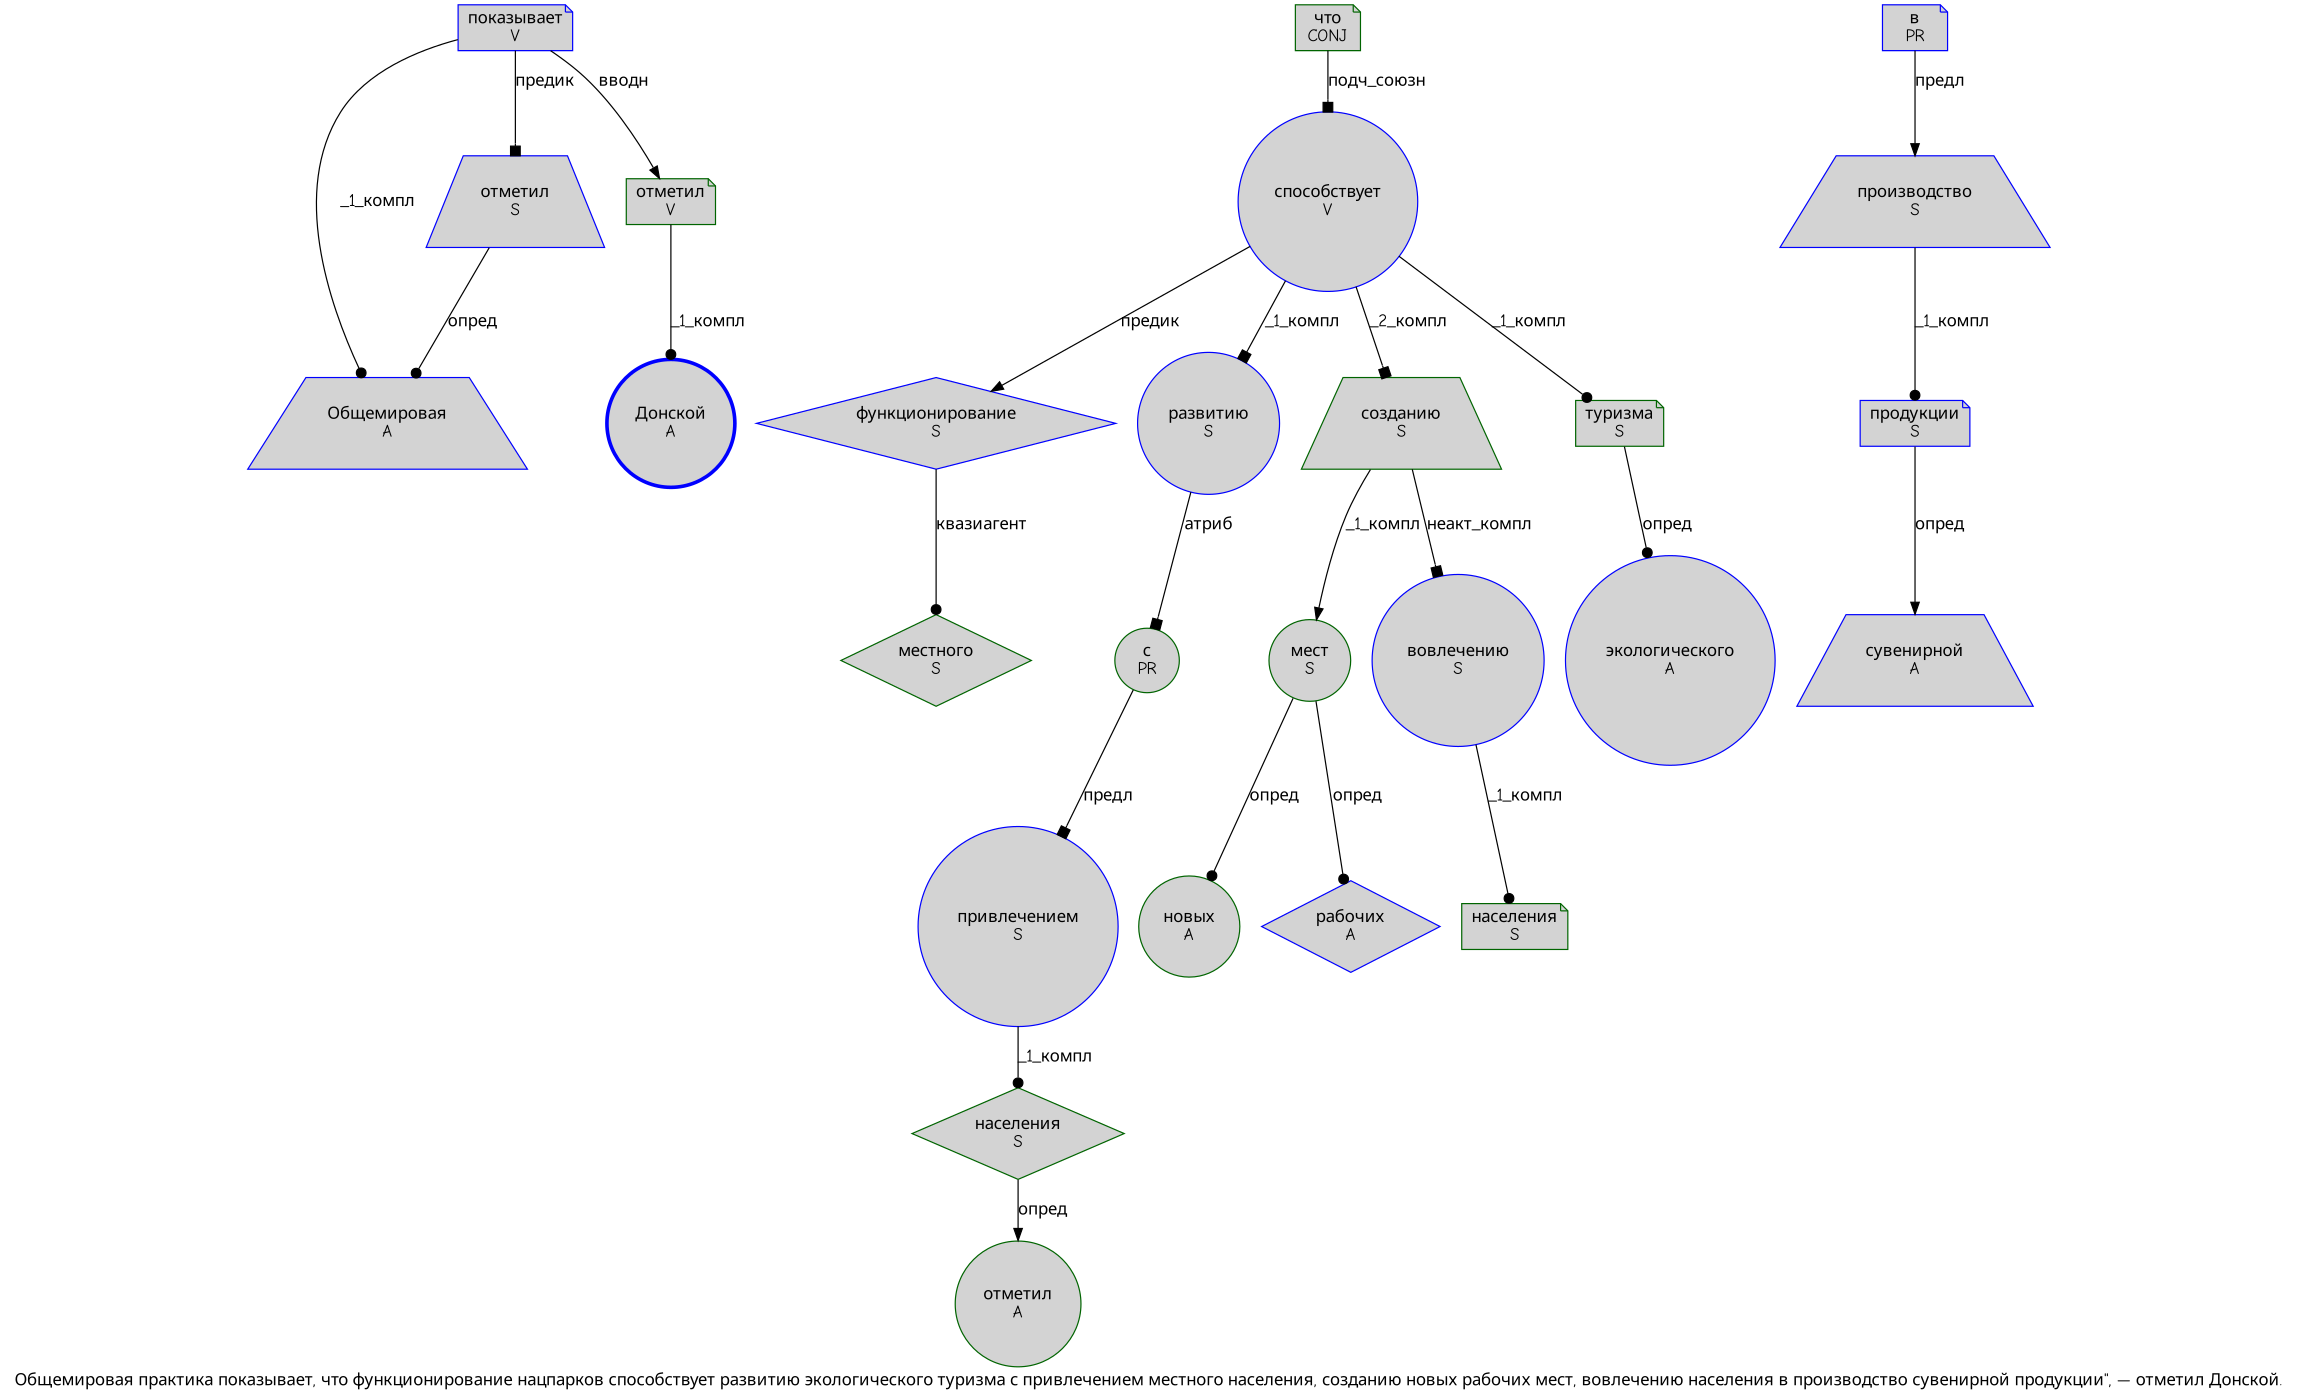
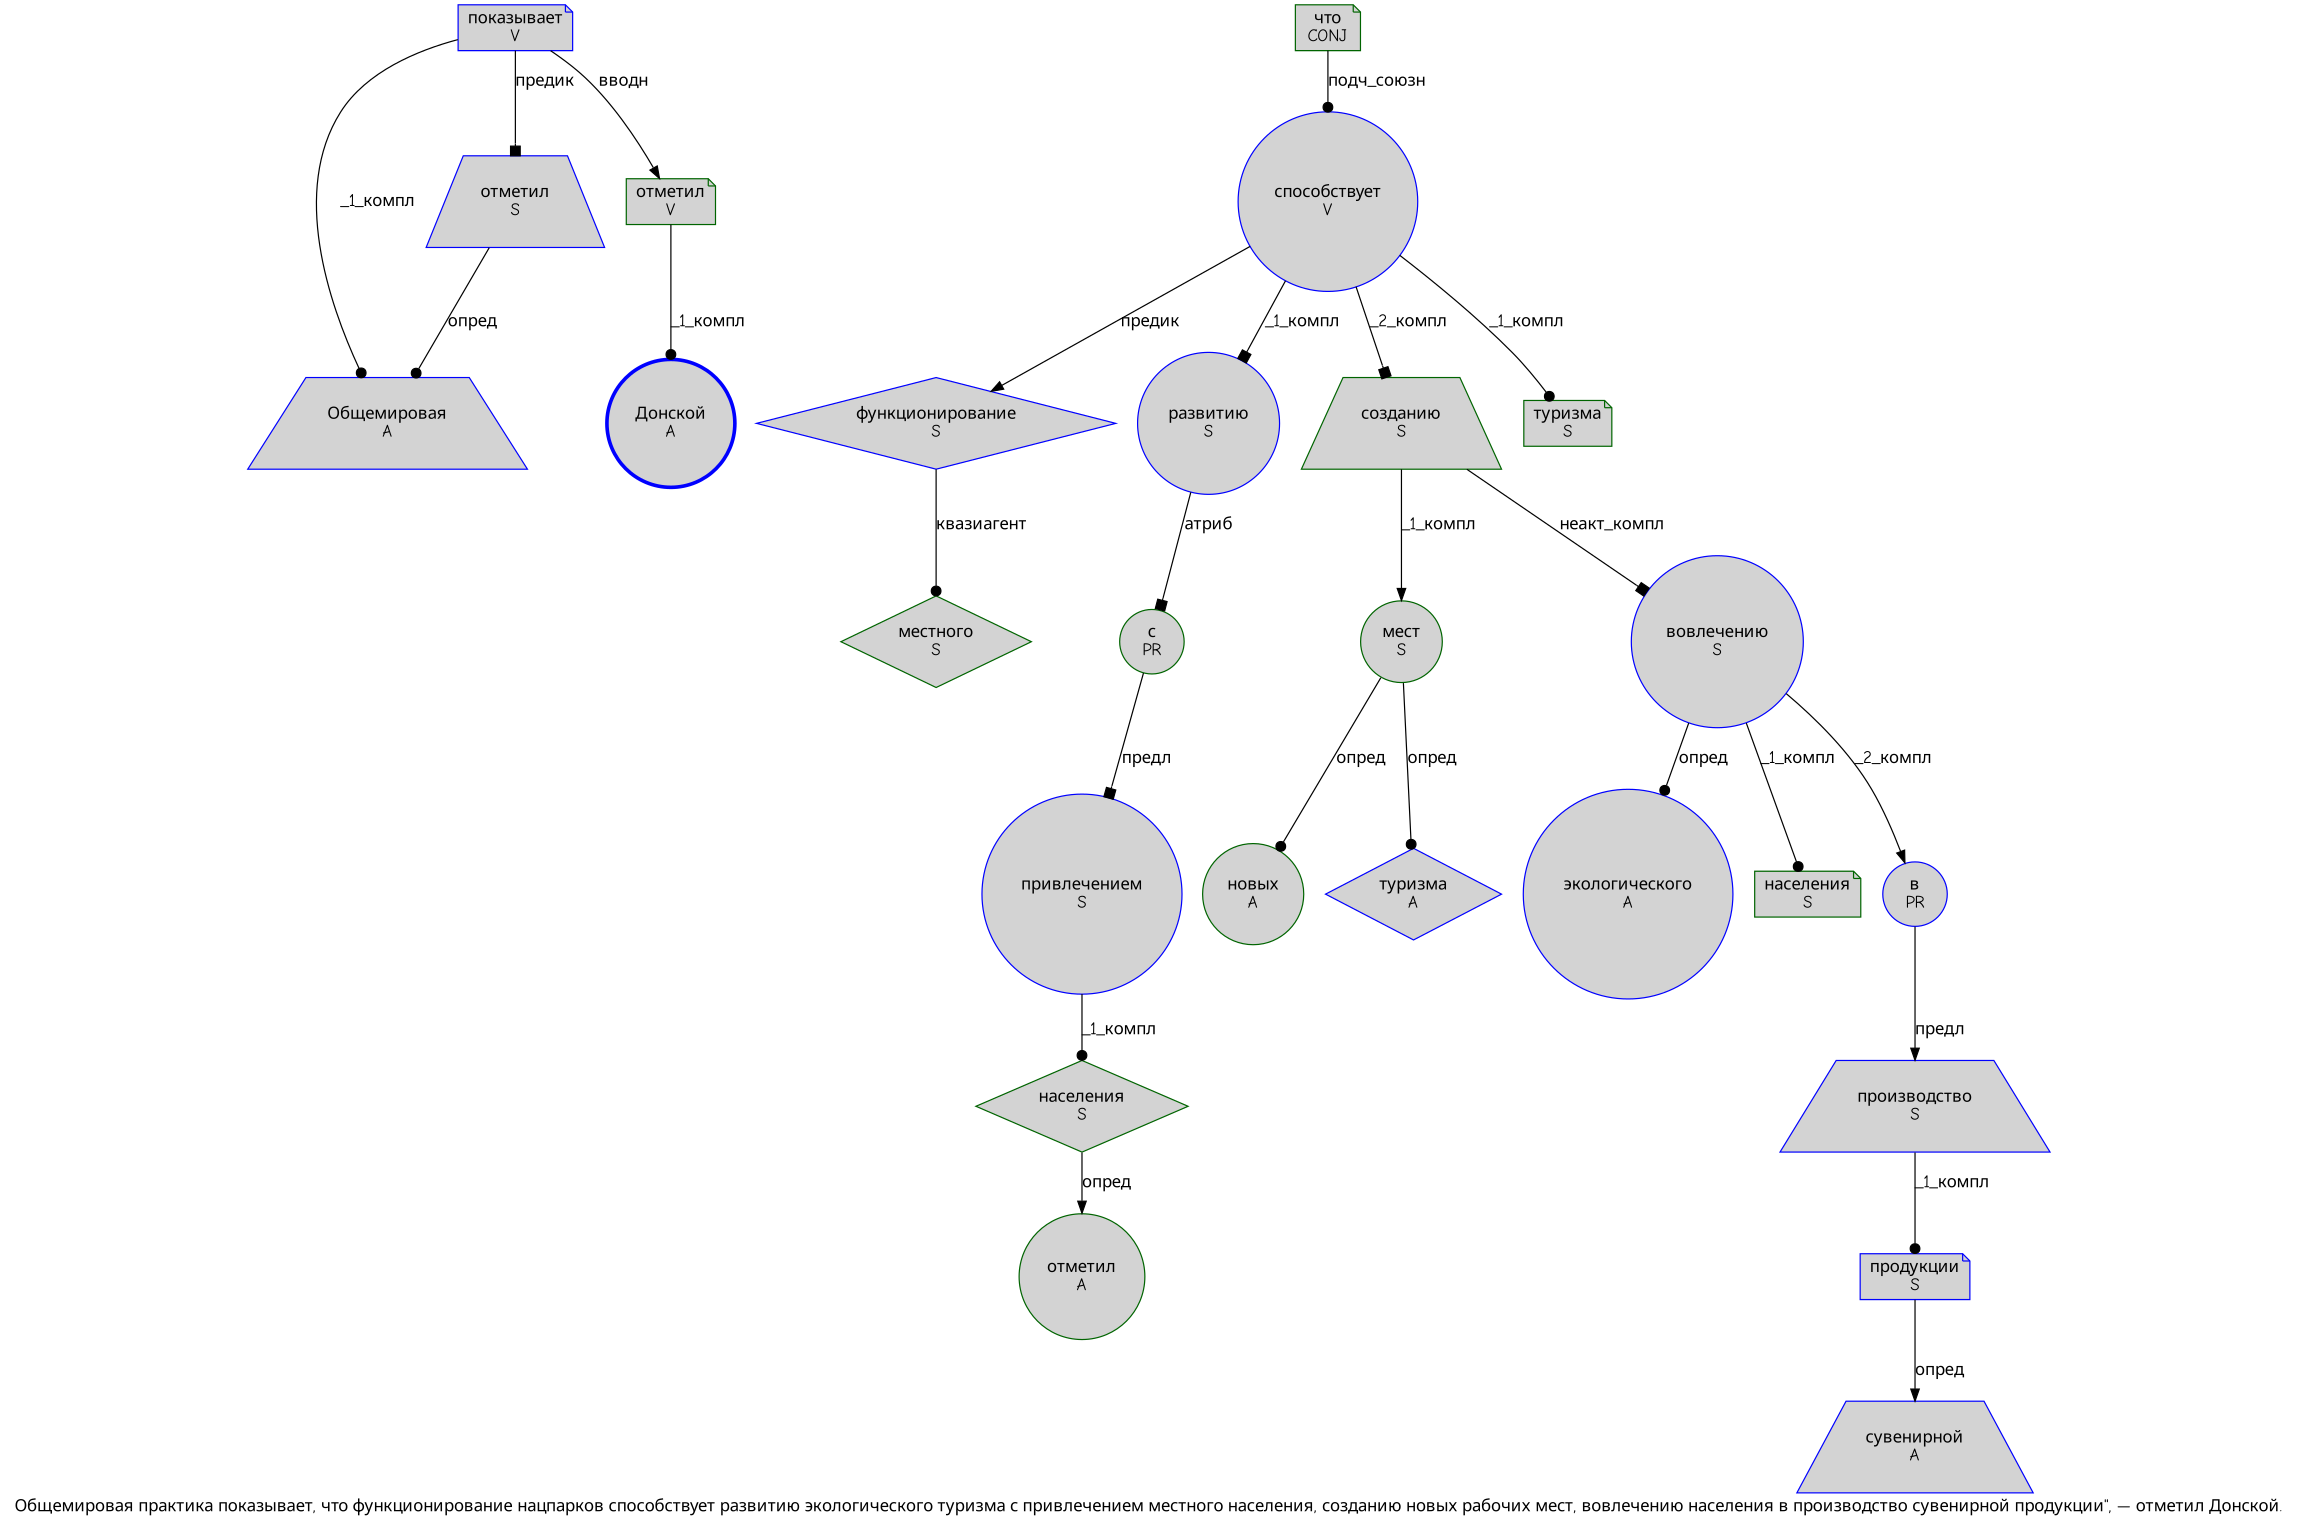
node "в PR": shape note -> circle
edge "что CONJ" -> "способствует V": arrowhead box -> dot
edge "туризма S" -> "экологического A": now "вовлечению S" -> "экологического A"
edge "вовлечению S" -> "в PR": added, label "_2_компл"
node "рабочих A": label "рабочих A" -> "туризма A"
